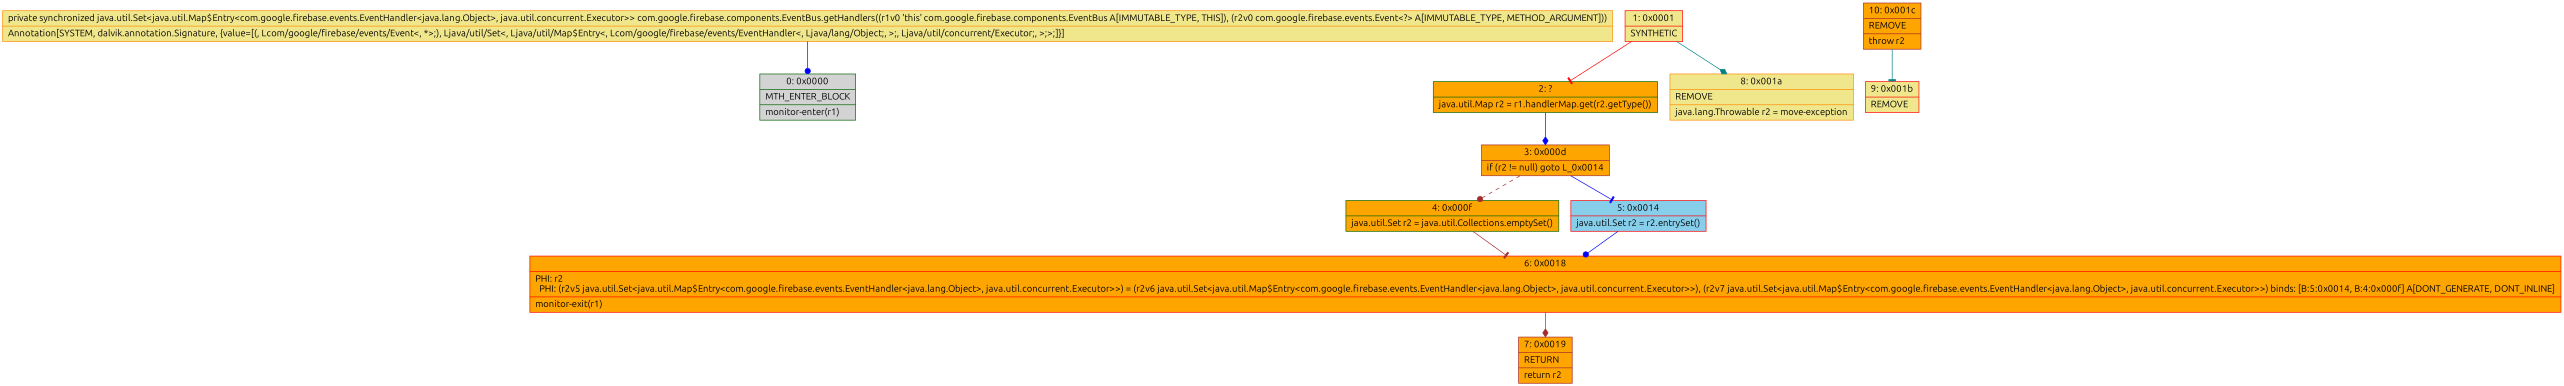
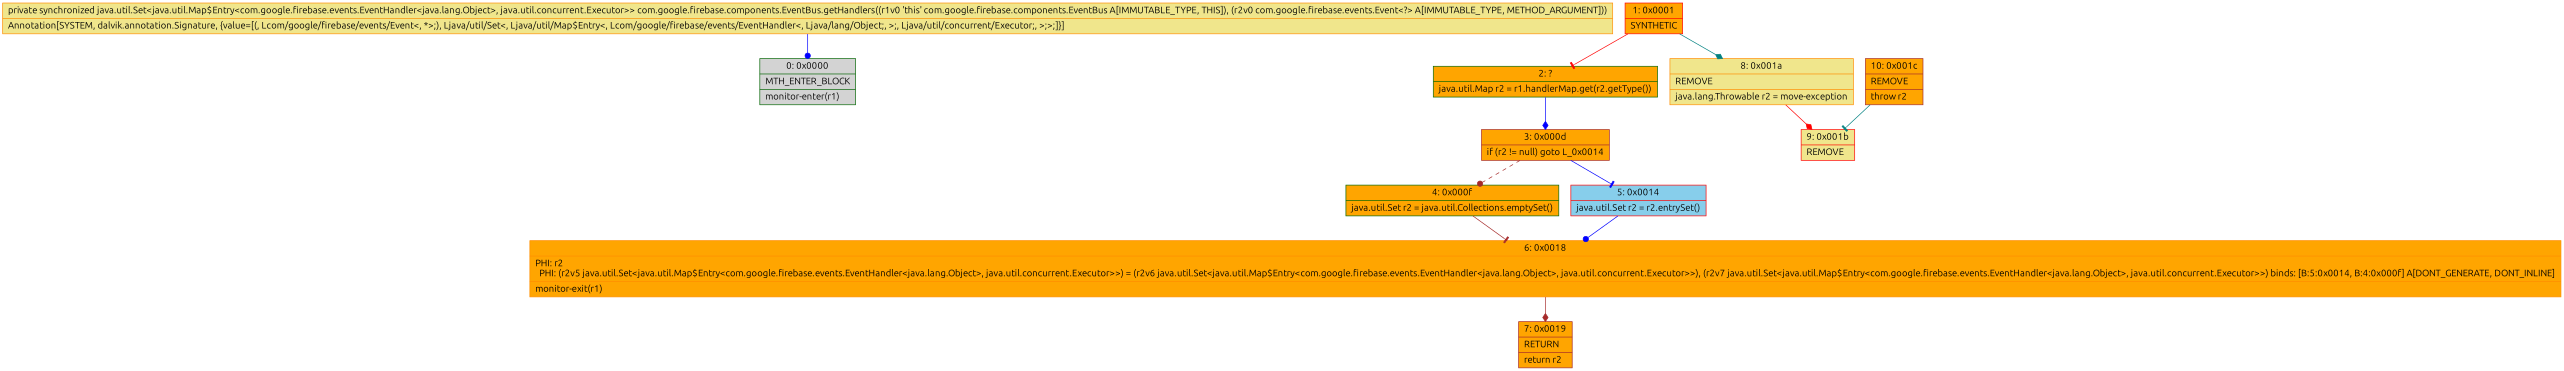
node "1: 0x0001": fillcolor khaki -> orange
edge "8: 0x001a" -> "9: 0x001b": added
node "6: 0x0018": color red -> darkorange
